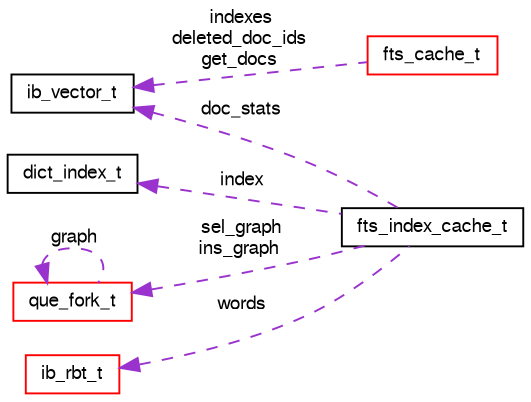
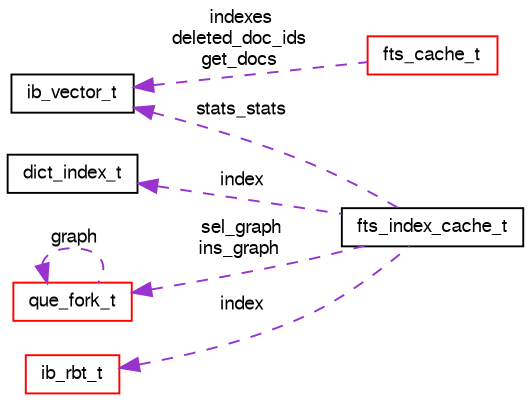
edge "fts_index_cache_t" -> "ib_vector_t": label " doc_stats" -> " stats_stats"
edge "fts_index_cache_t" -> "ib_rbt_t": label " words" -> " index"
